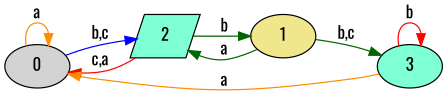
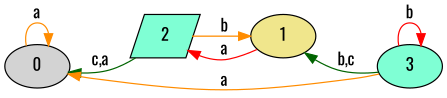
edge "2" -> "1": color darkgreen -> darkorange
edge "1" -> "3": reversed
edge "0" -> "2": removed, label "b,c"
edge "1" -> "2": color darkgreen -> red
edge "2" -> "0": color red -> darkgreen
